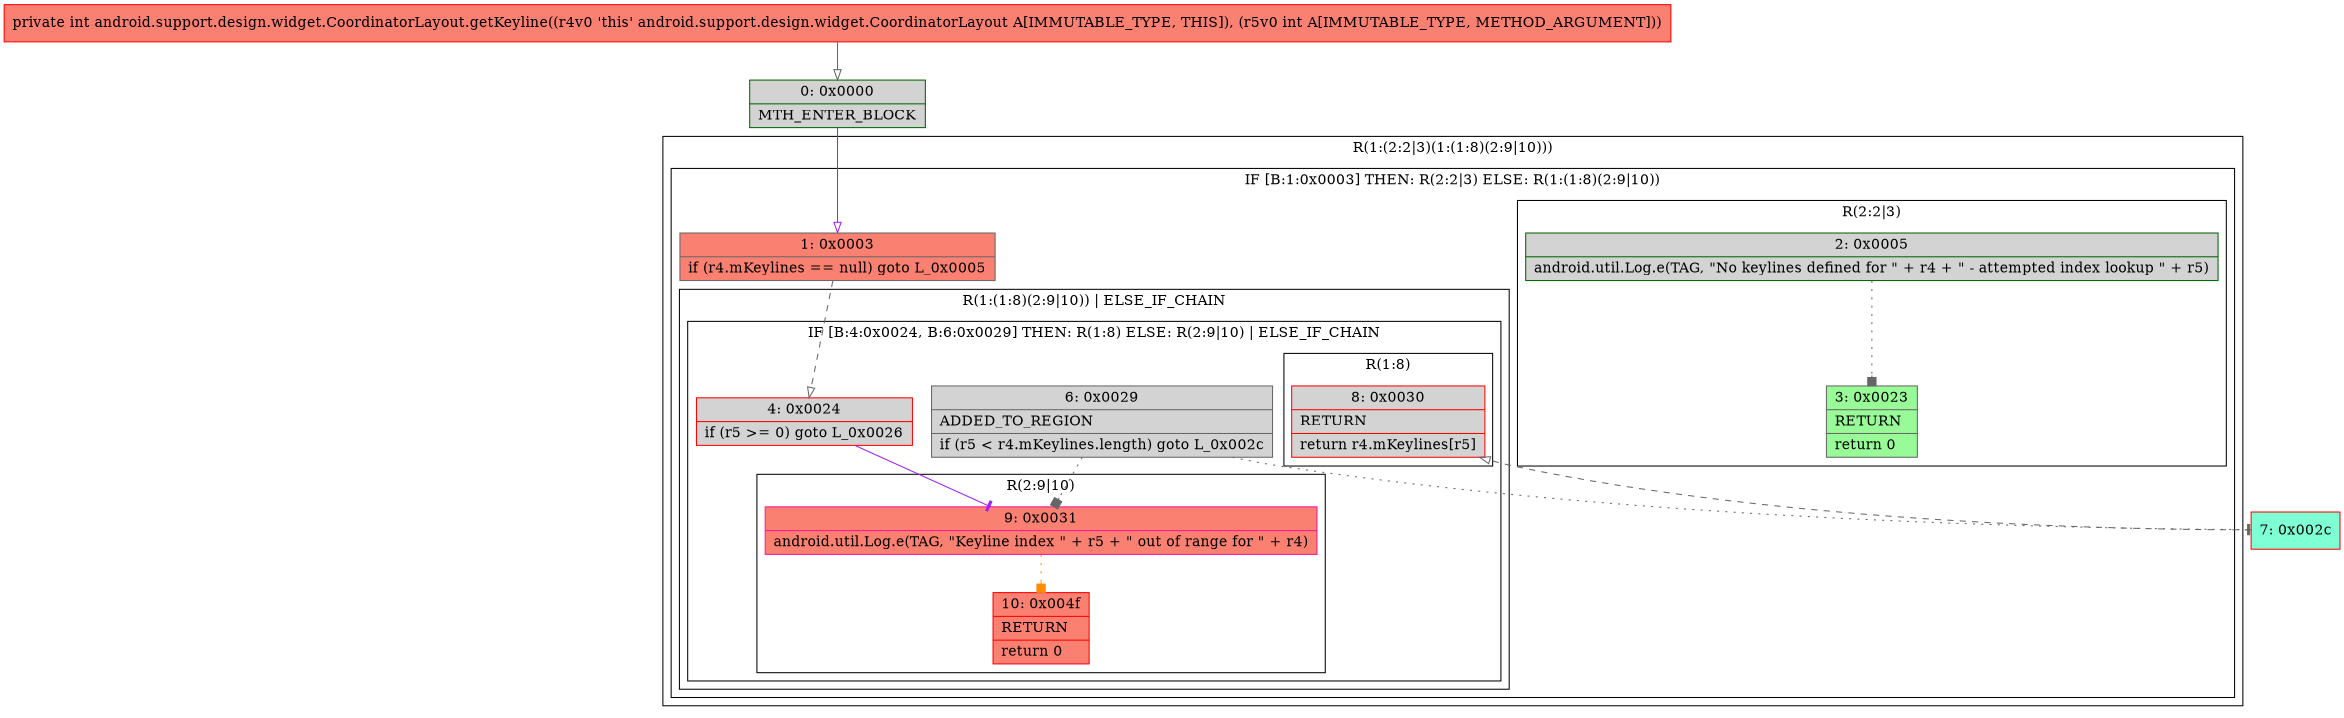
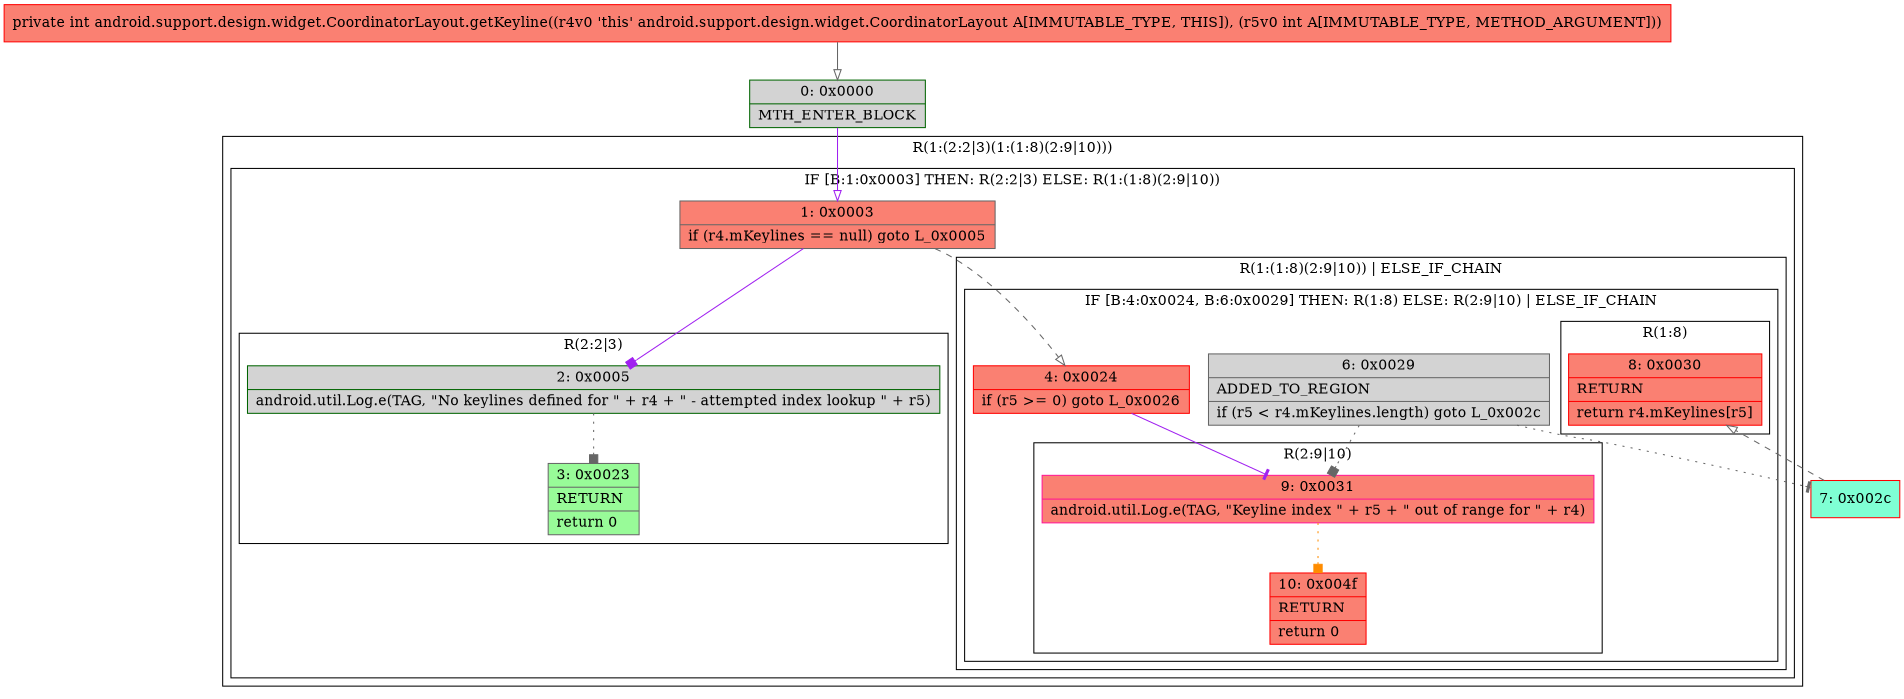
edge "1: 0x0003" -> "2: 0x0005": added
node "4: 0x0024": fillcolor lightgrey -> salmon
node "8: 0x0030": fillcolor lightgrey -> salmon
